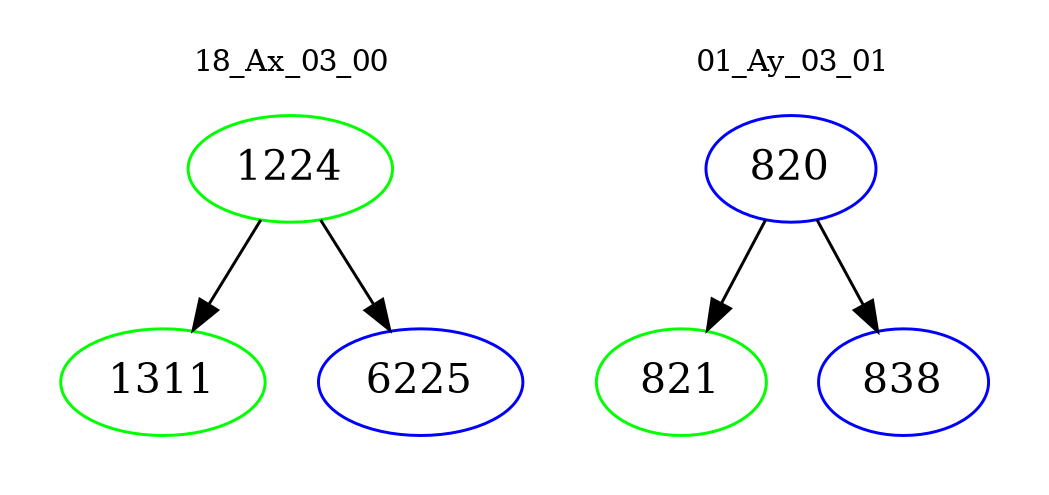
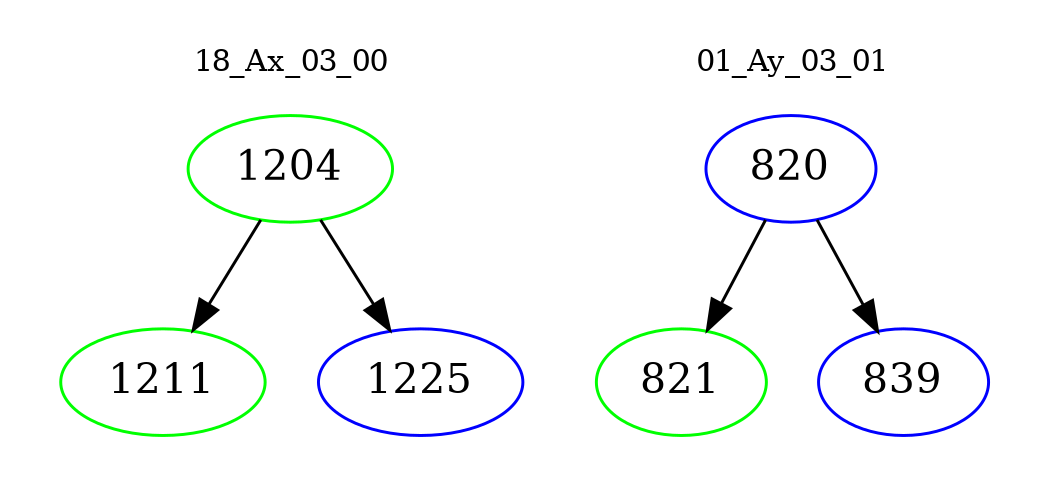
node "1224": label "1224" -> "1204"
node "1311": label "1311" -> "1211"
node "6225": label "6225" -> "1225"
node "838": label "838" -> "839"
